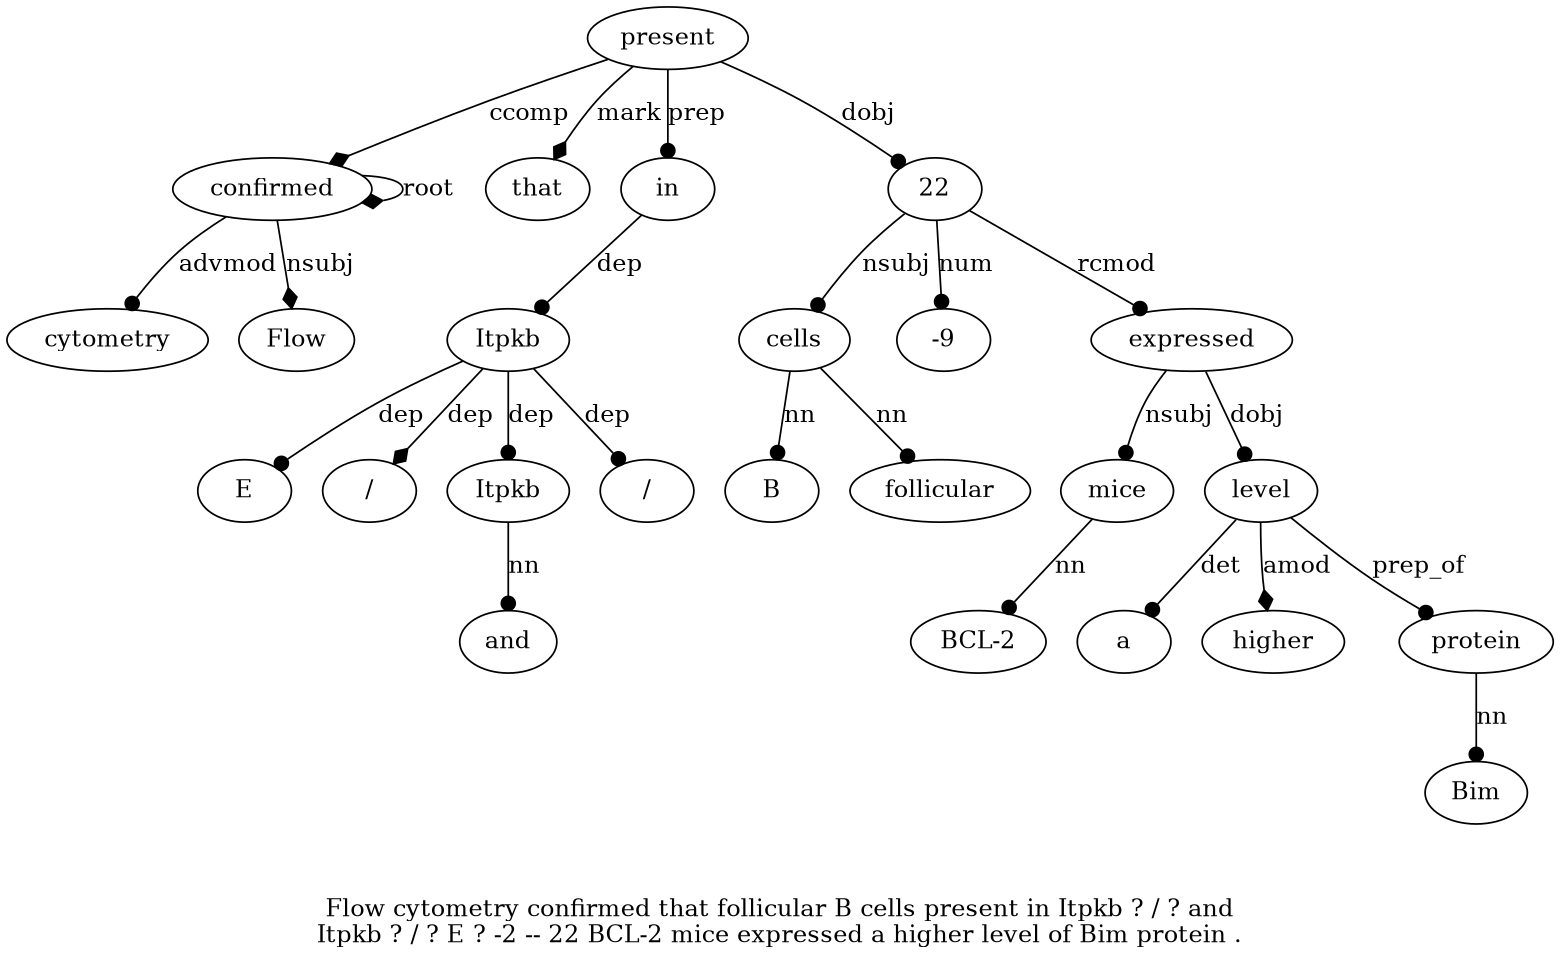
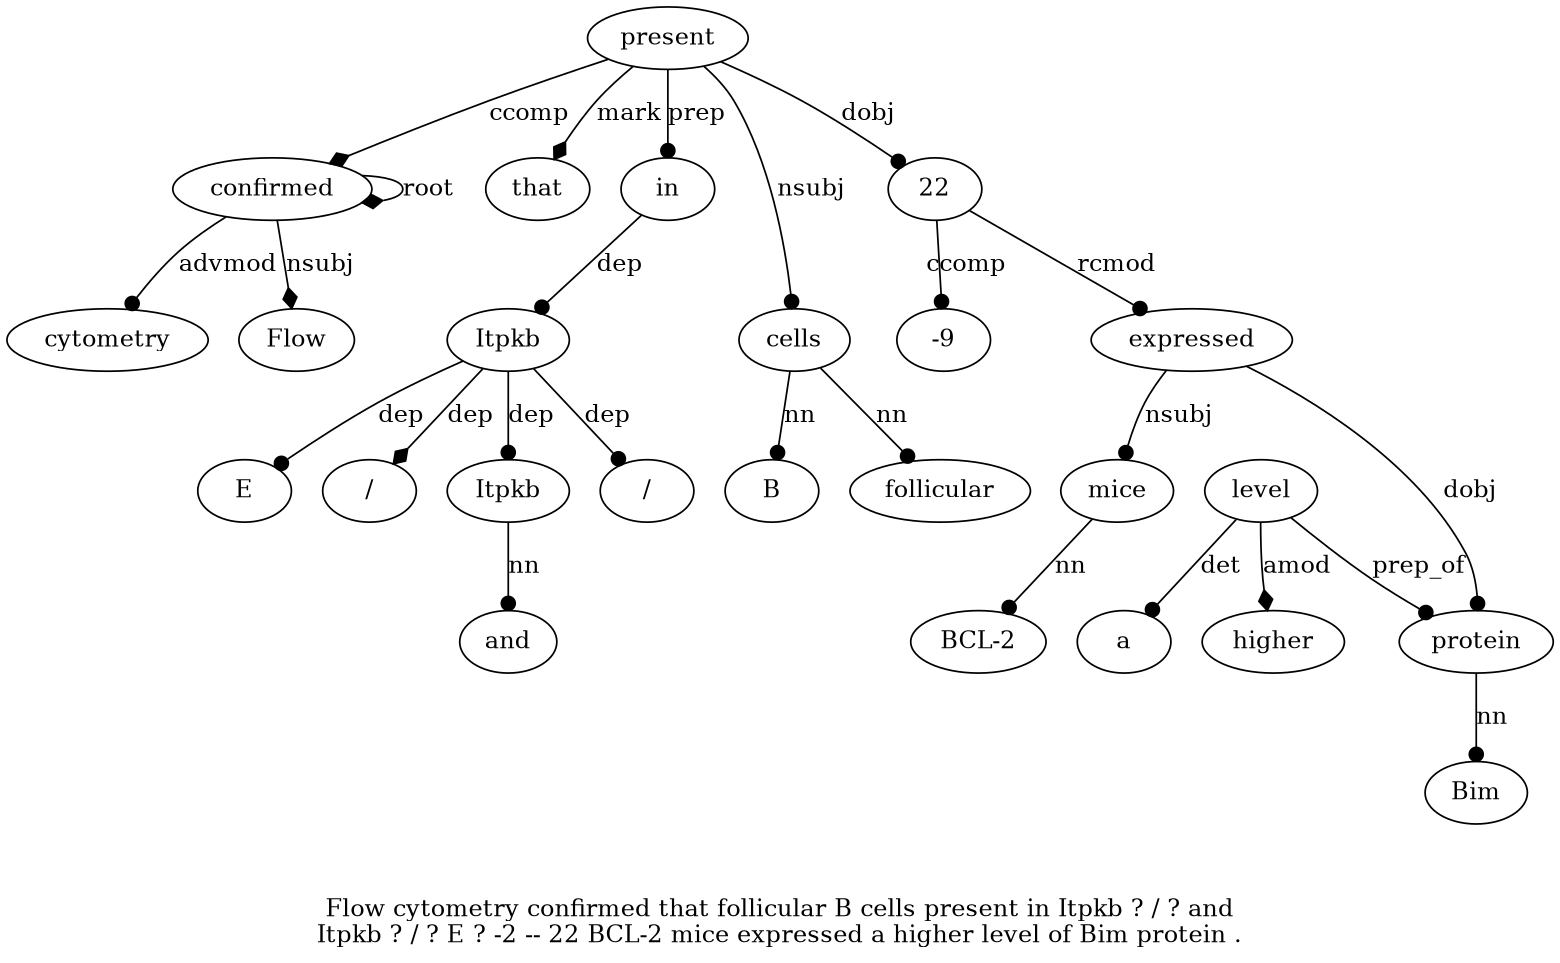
edge "22" -> "cells": now "present" -> "cells"
edge "22" -> "-9": label "num" -> "ccomp"
edge "expressed" -> "level": now "expressed" -> "protein"
